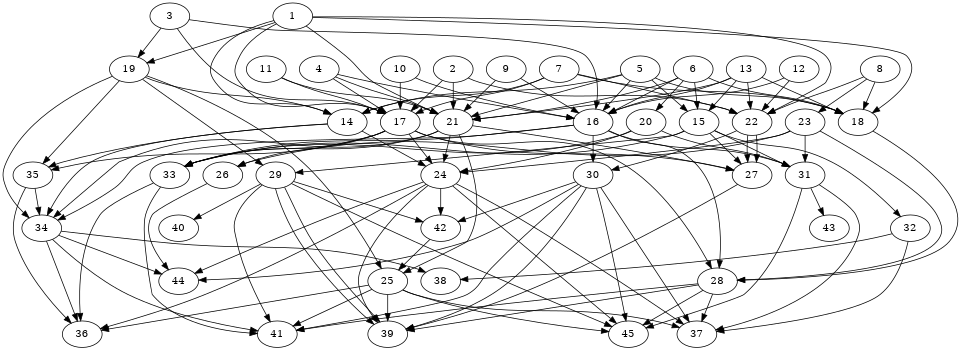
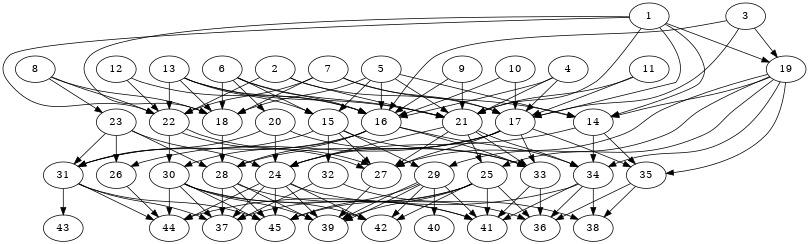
edge "19" -> "27": added
edge "35" -> "34": now "35" -> "38"
edge "31" -> "44": added
edge "42" -> "25": reversed
